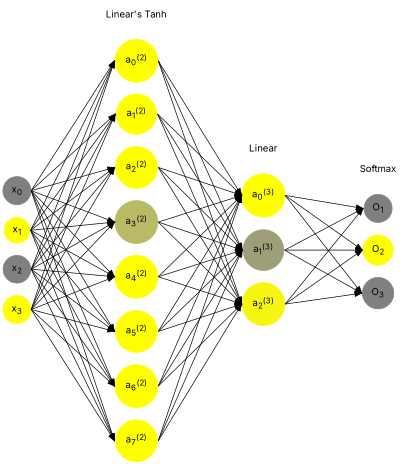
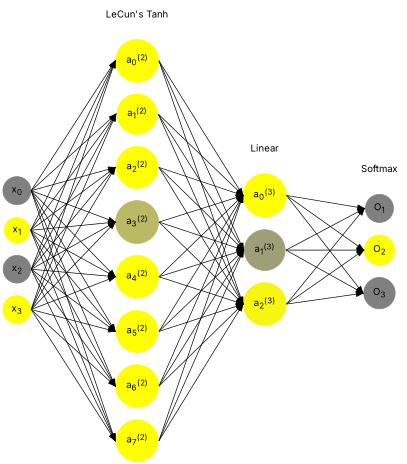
node "Linear's Tanh": label "Linear's Tanh" -> "LeCun's Tanh"
